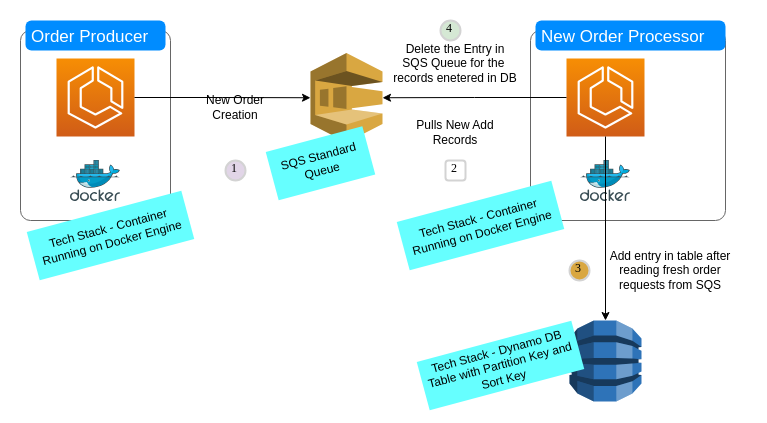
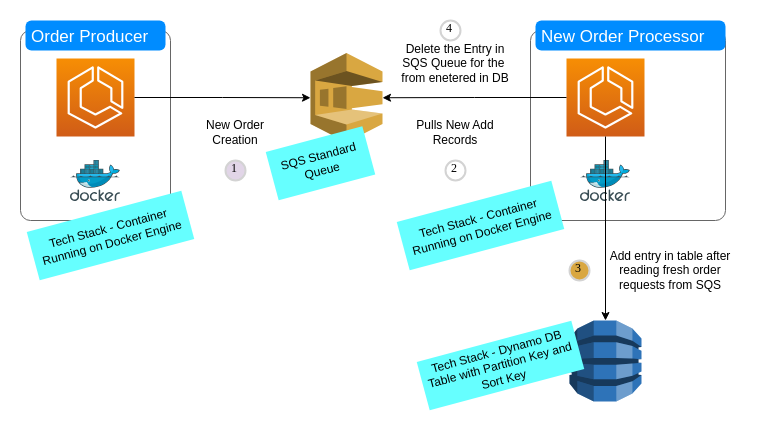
node "4": fillcolor #d5e8d4 -> #ffffff
node "Delete the Entry in SQS Queue for the records enetered in DB": label "Delete the Entry in SQS Queue for the records enetered in DB" -> "Delete the Entry in SQS Queue for the from enetered in DB"
node "New Order Creation": moved (236, 108) -> (236, 133)
node "2": shape rounded rectangle -> ellipse
